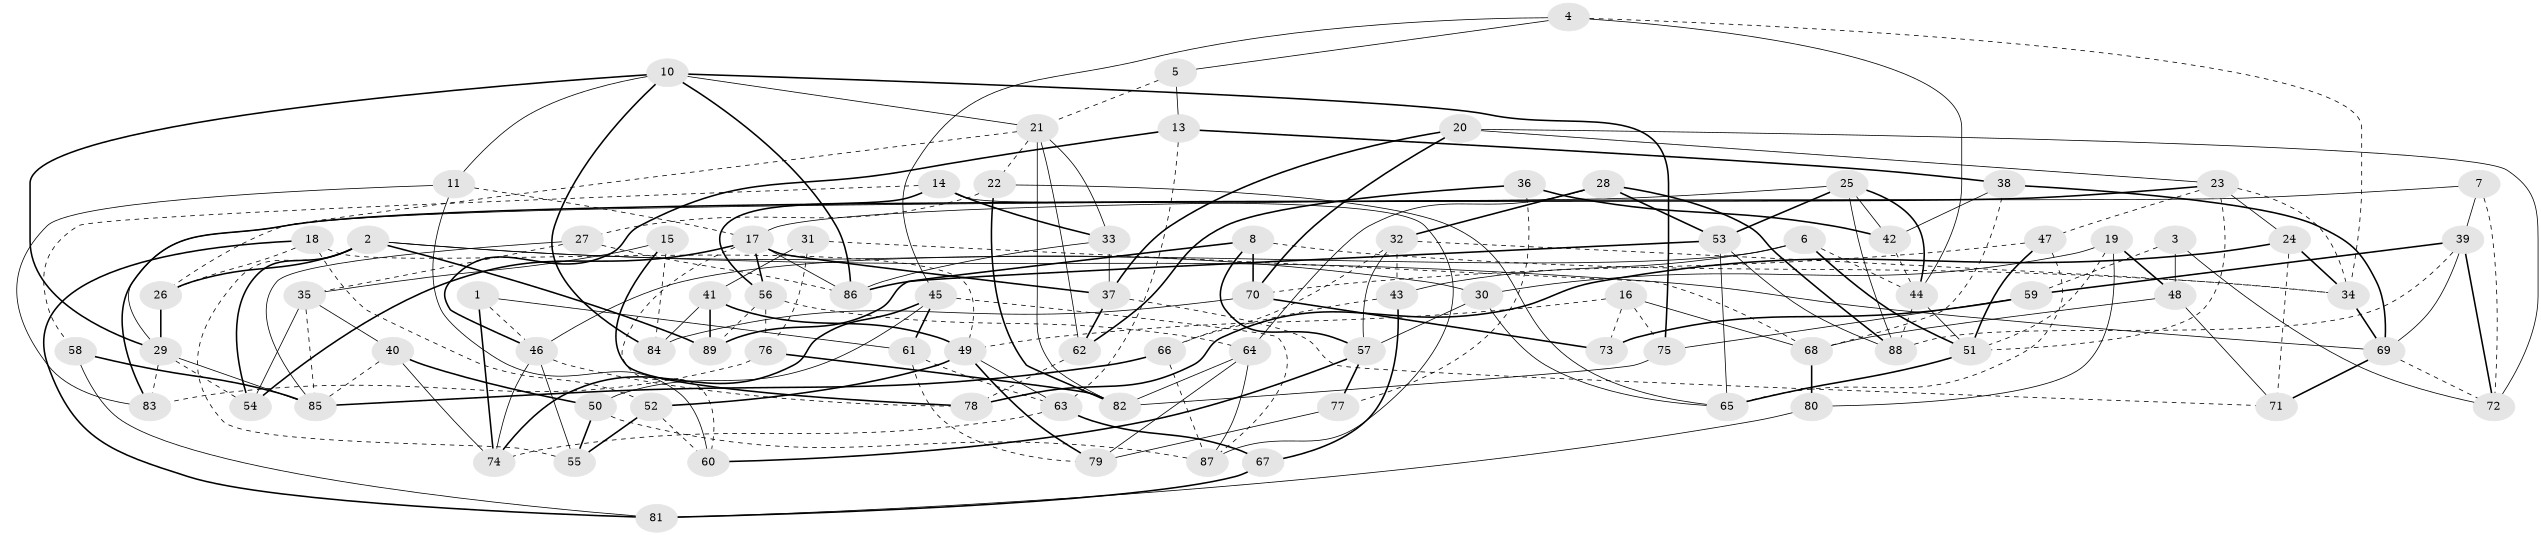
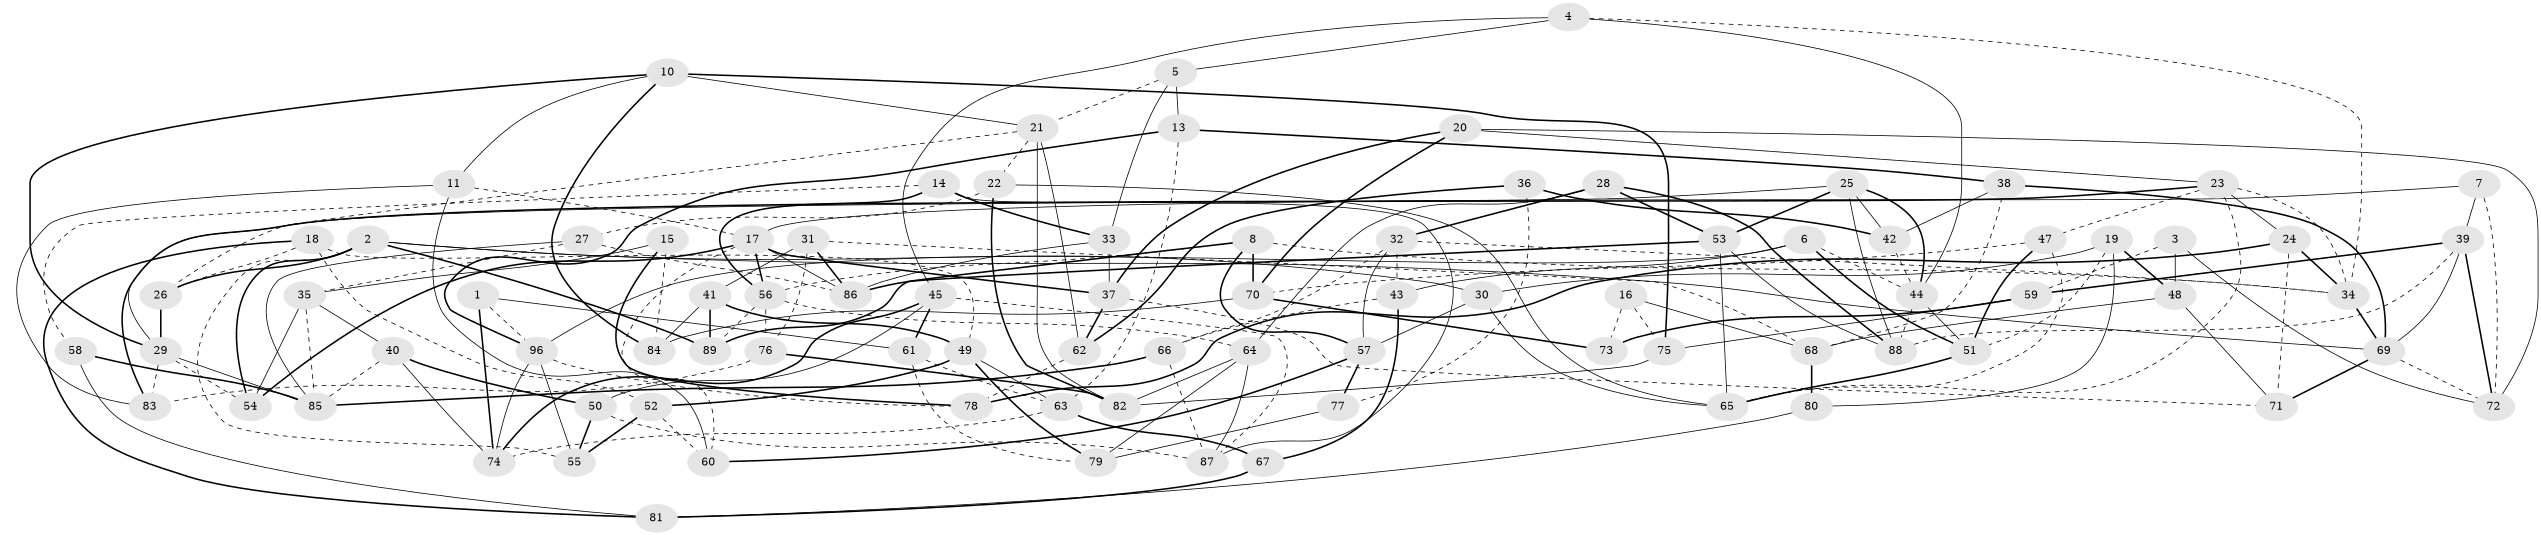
edge "10" -- "86": now "31" -- "86"
edge "21" -- "33": now "5" -- "33"
edge "8" -- "56": added
edge "16" -- "49": removed
edge "23" -- "51": now "23" -- "65"
node "46": label "46" -> "96"
